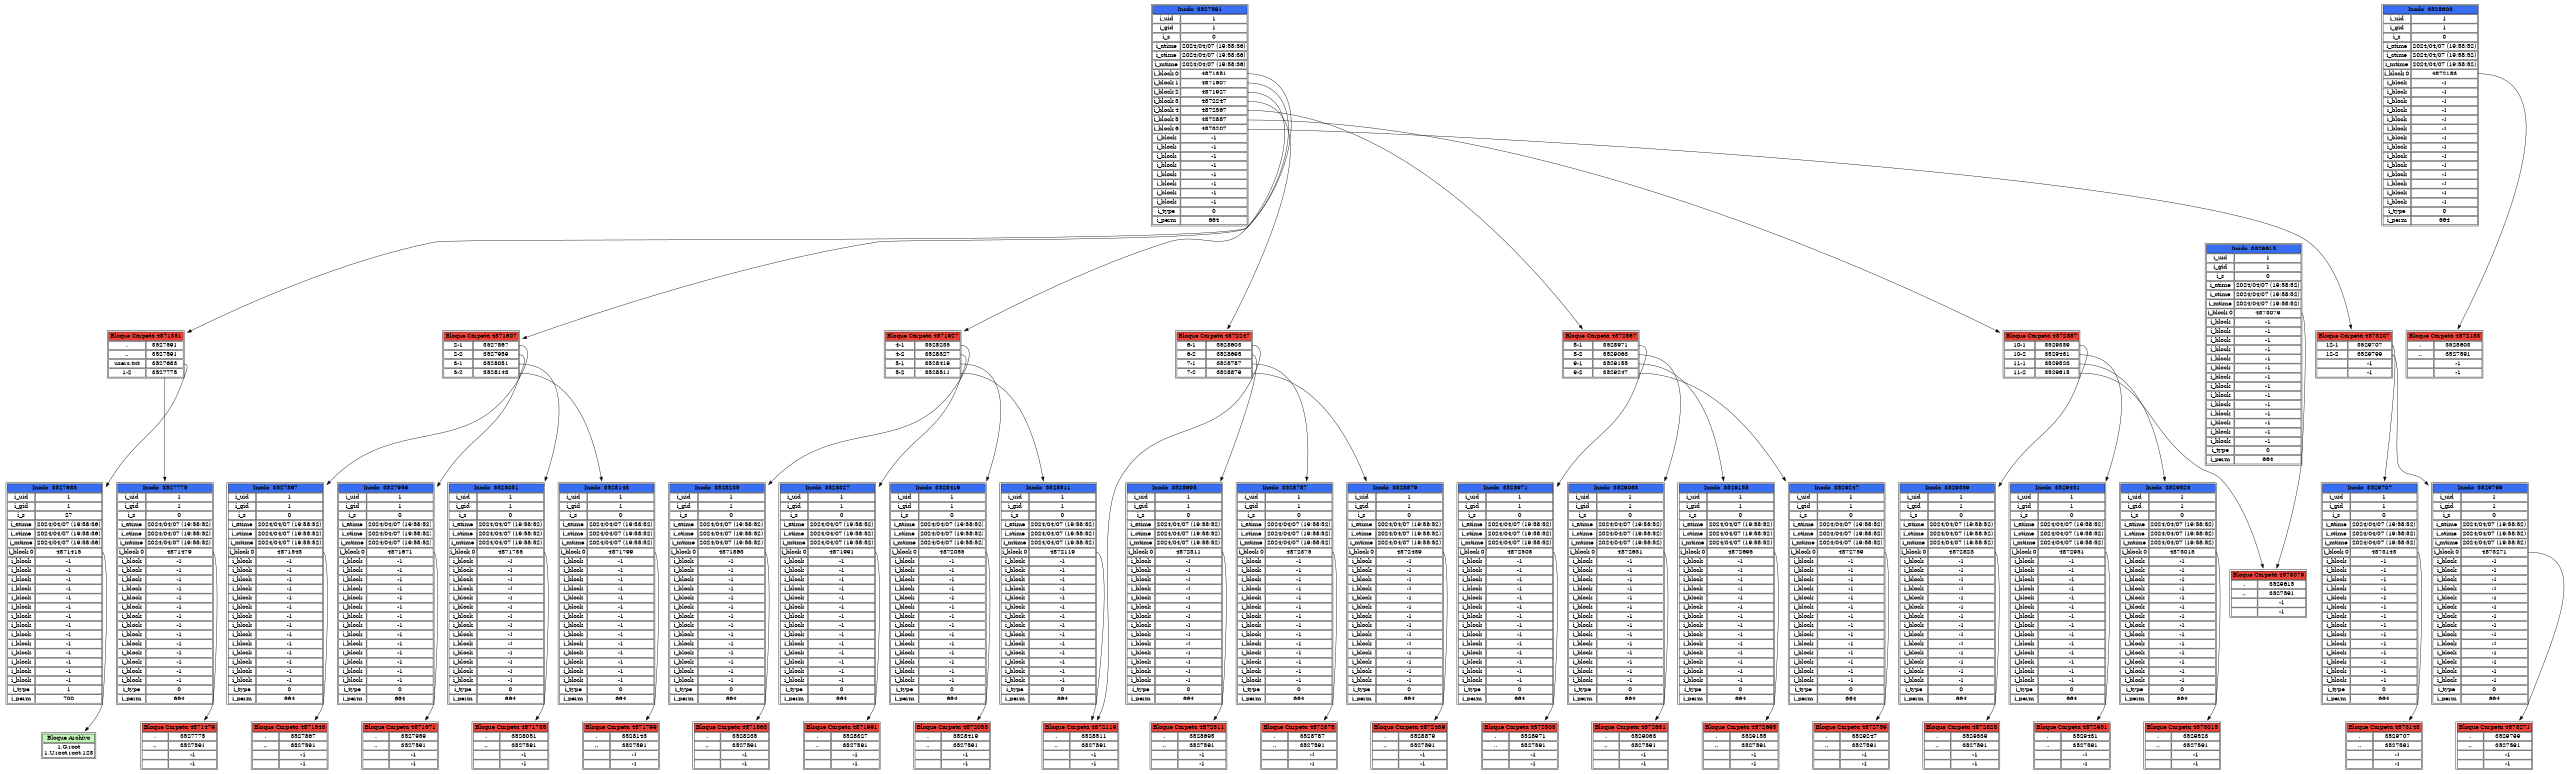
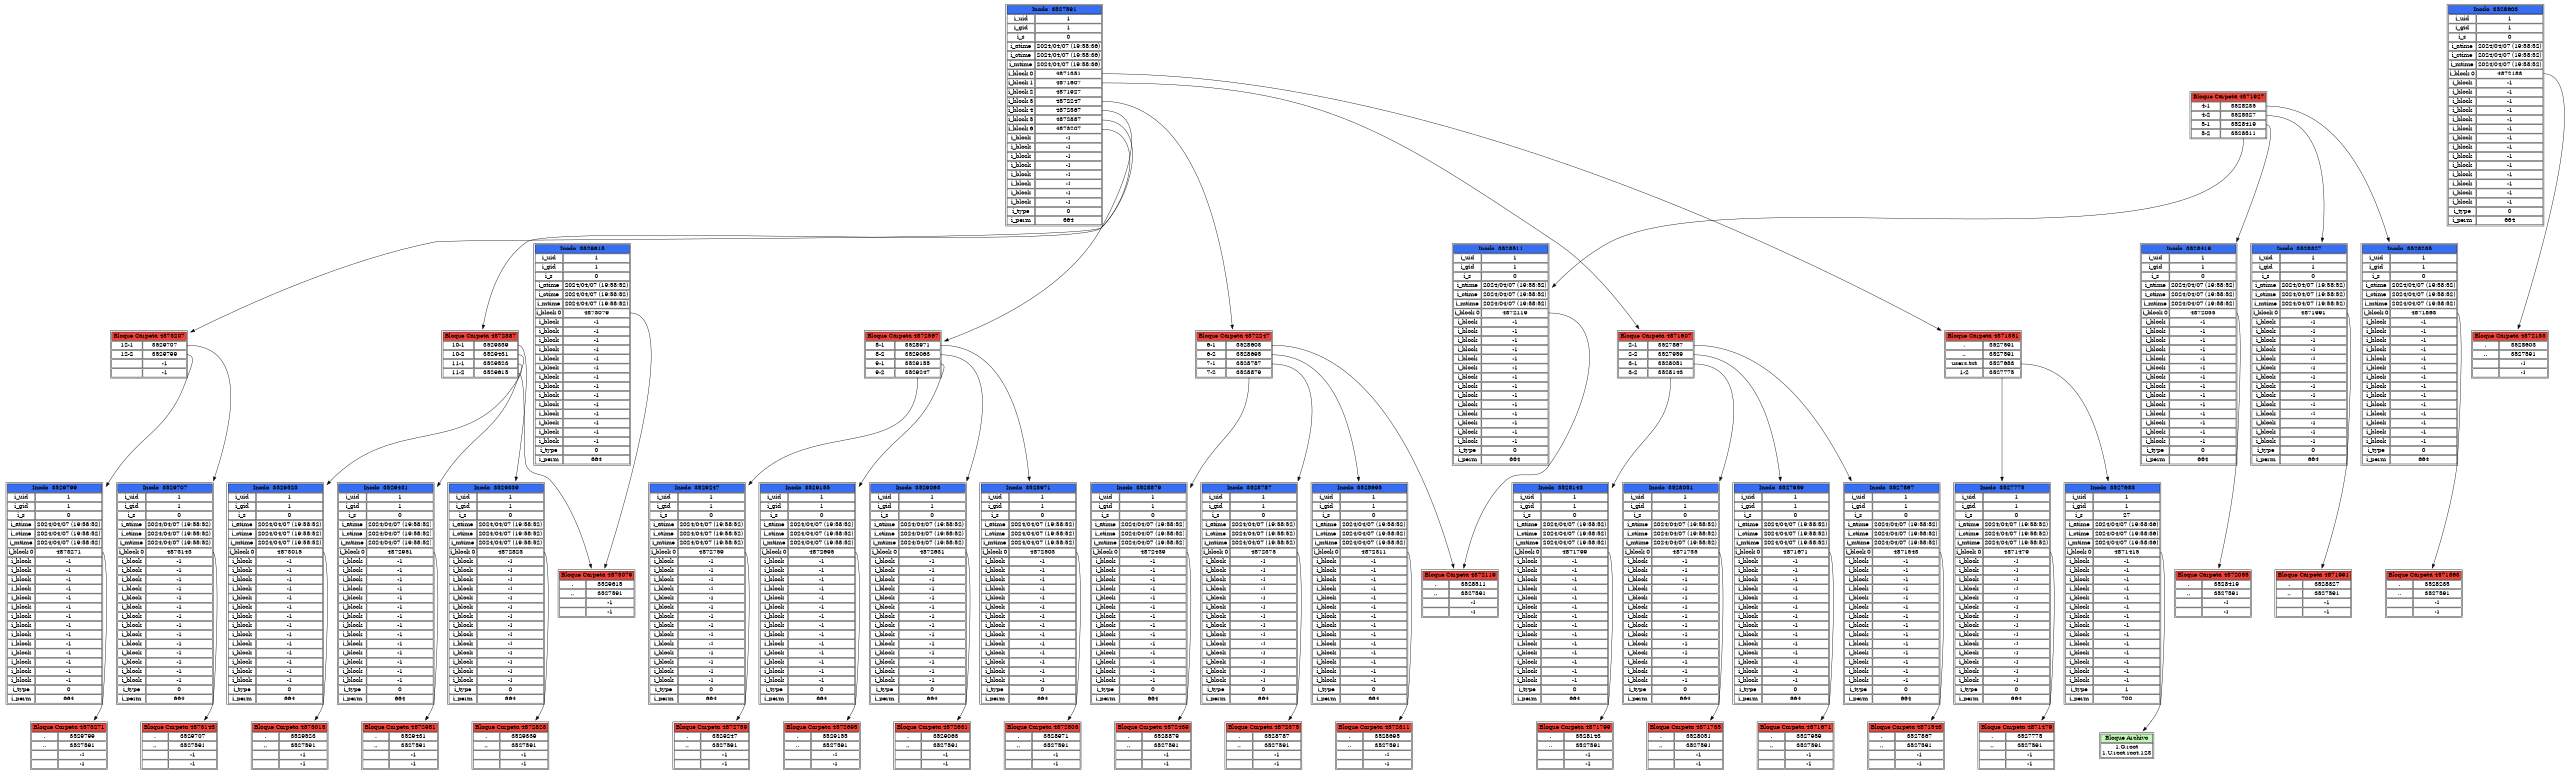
edge "Inodo  3527591" -> "Bloque Carpeta 4871927": removed
